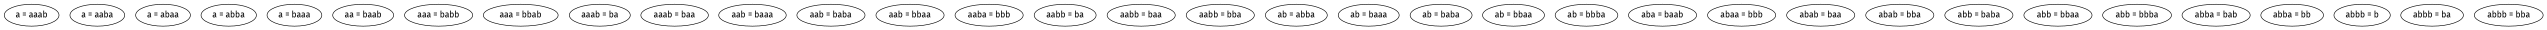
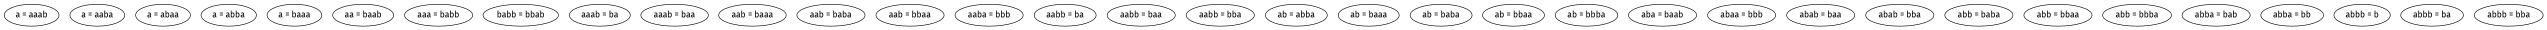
node "aaa = bbab": label "aaa = bbab" -> "babb = bbab"
